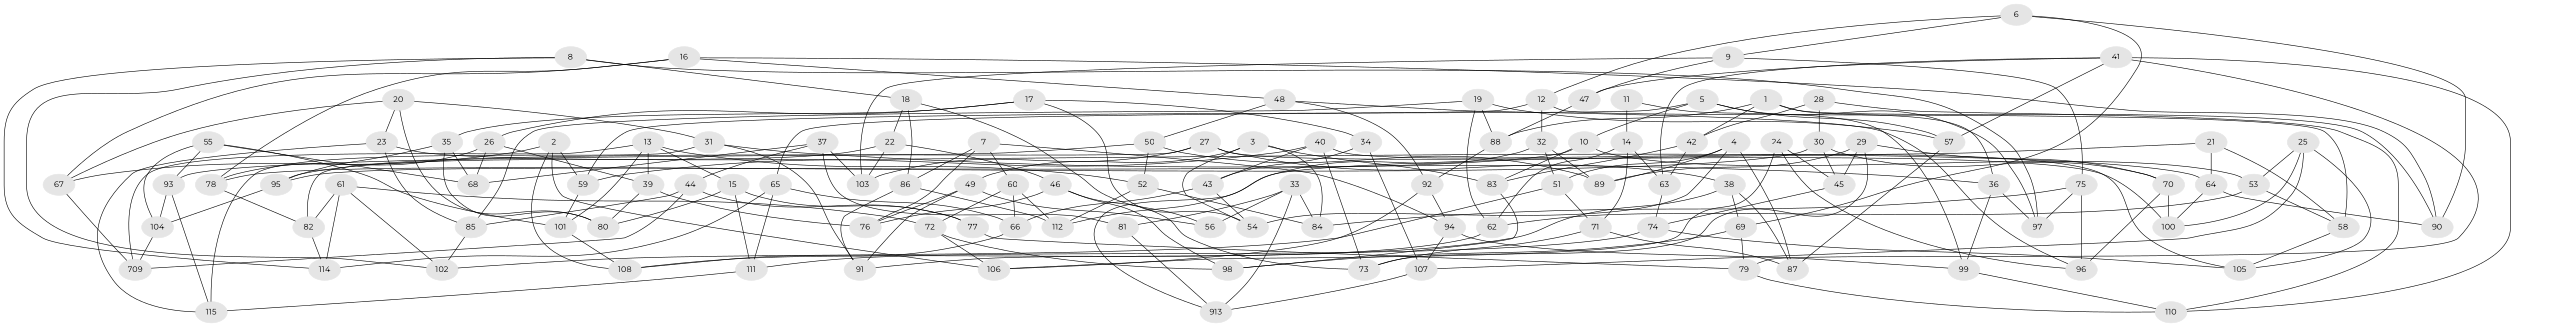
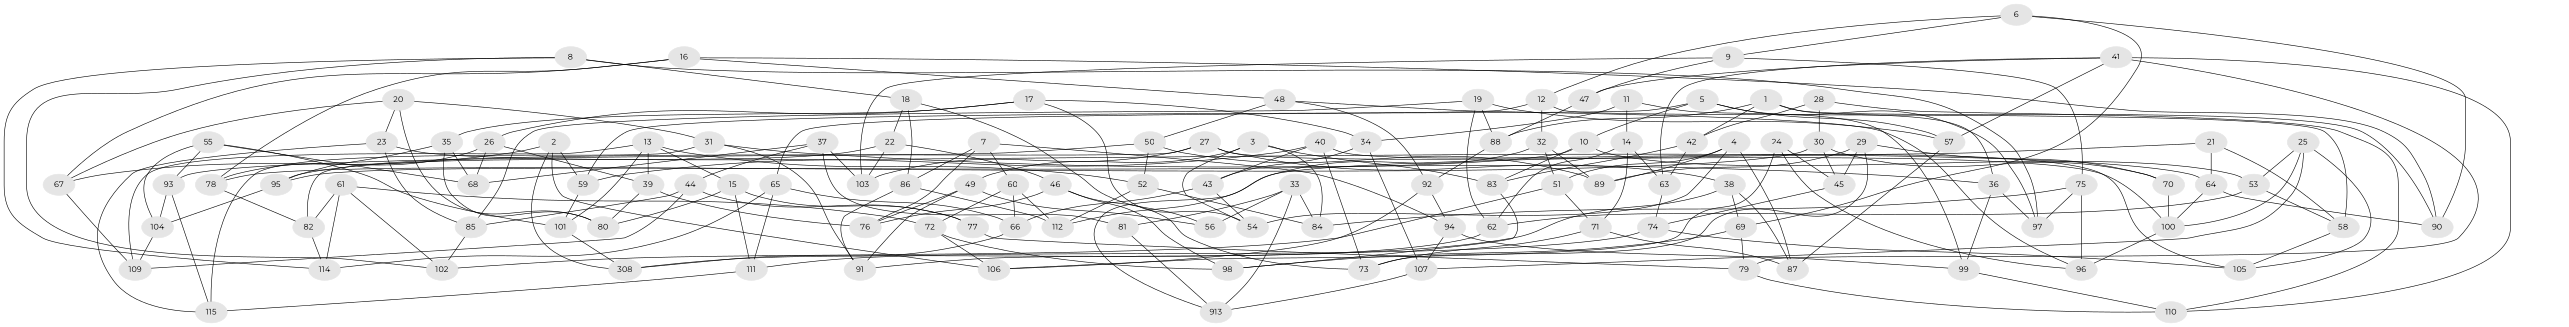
edge "11" -- "34": added
edge "70" -- "96": now "100" -- "96"
node "709": label "709" -> "109"
node "108": label "108" -> "308"
